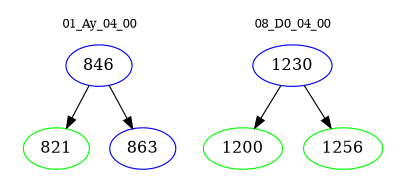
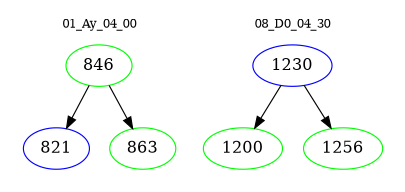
cluster "08_D0_04_00": label "08_D0_04_00" -> "08_D0_04_30"
node "846": color blue -> green
node "821": color green -> blue
node "863": color blue -> green
